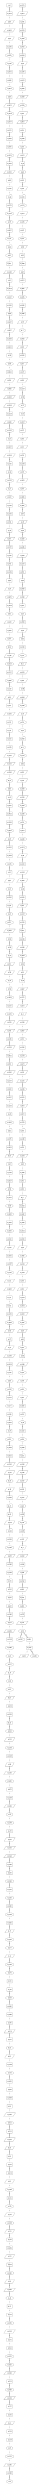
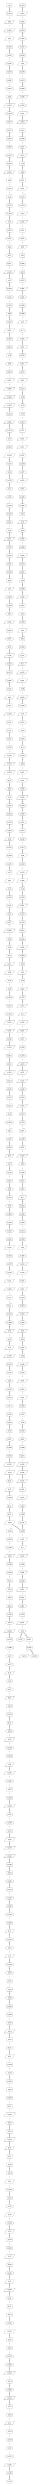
edge "id_164" -- "id_148": now "id_164" -- "id_125"
